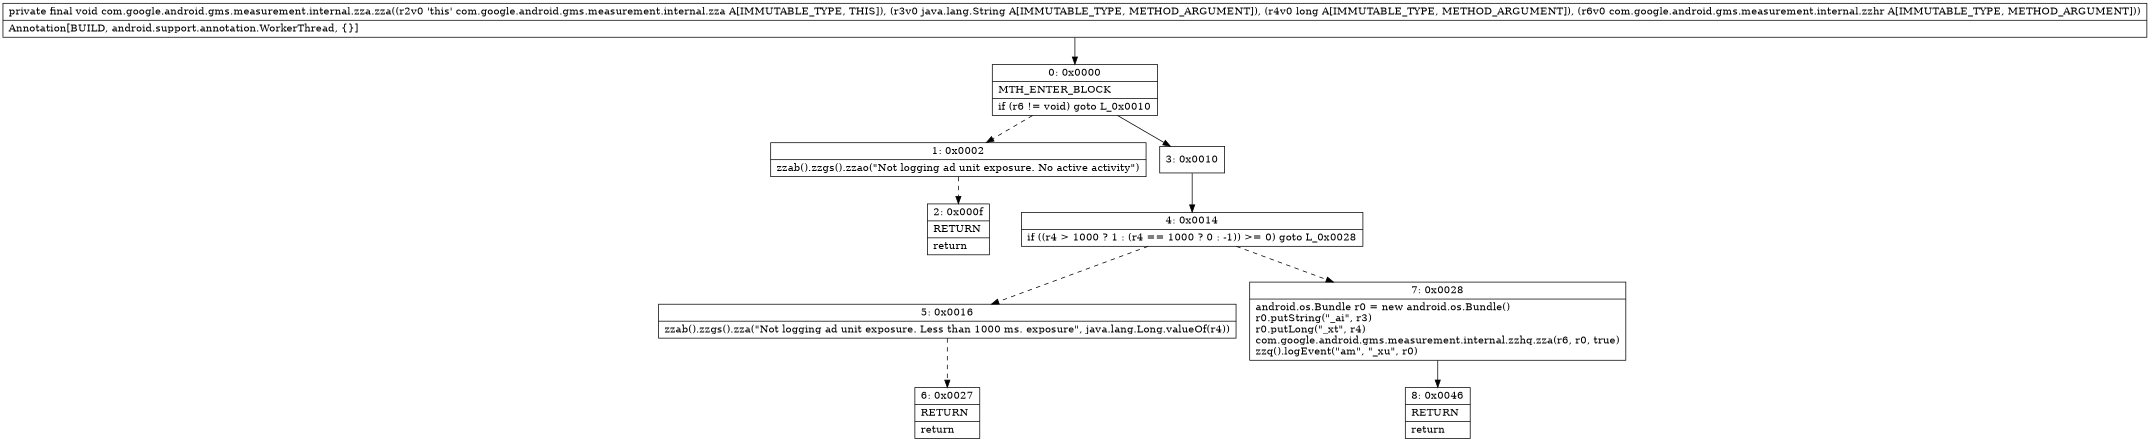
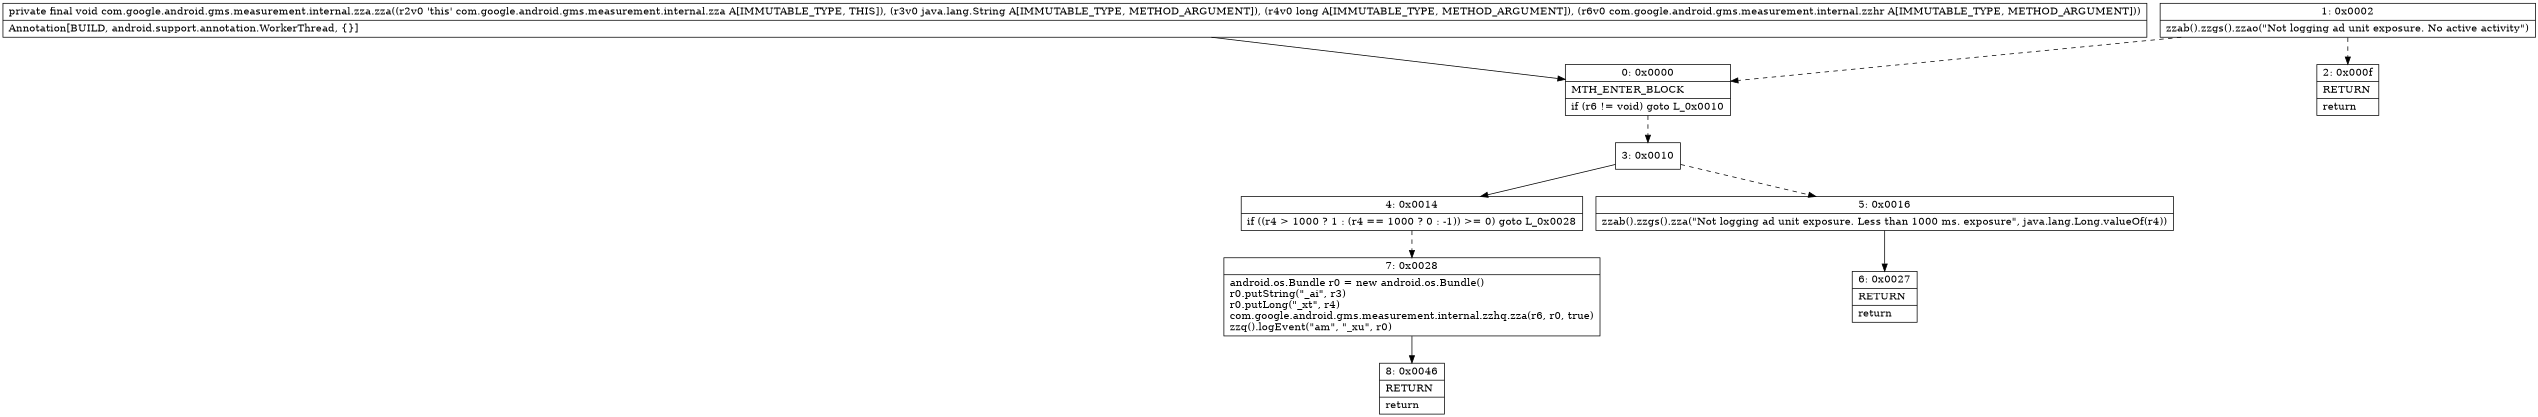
edge "0: 0x0000" -> "1: 0x0002": reversed
edge "0: 0x0000" -> "3: 0x0010": style solid -> dashed
edge "4: 0x0014" -> "5: 0x0016": now "3: 0x0010" -> "5: 0x0016"
edge "5: 0x0016" -> "6: 0x0027": style dashed -> solid
